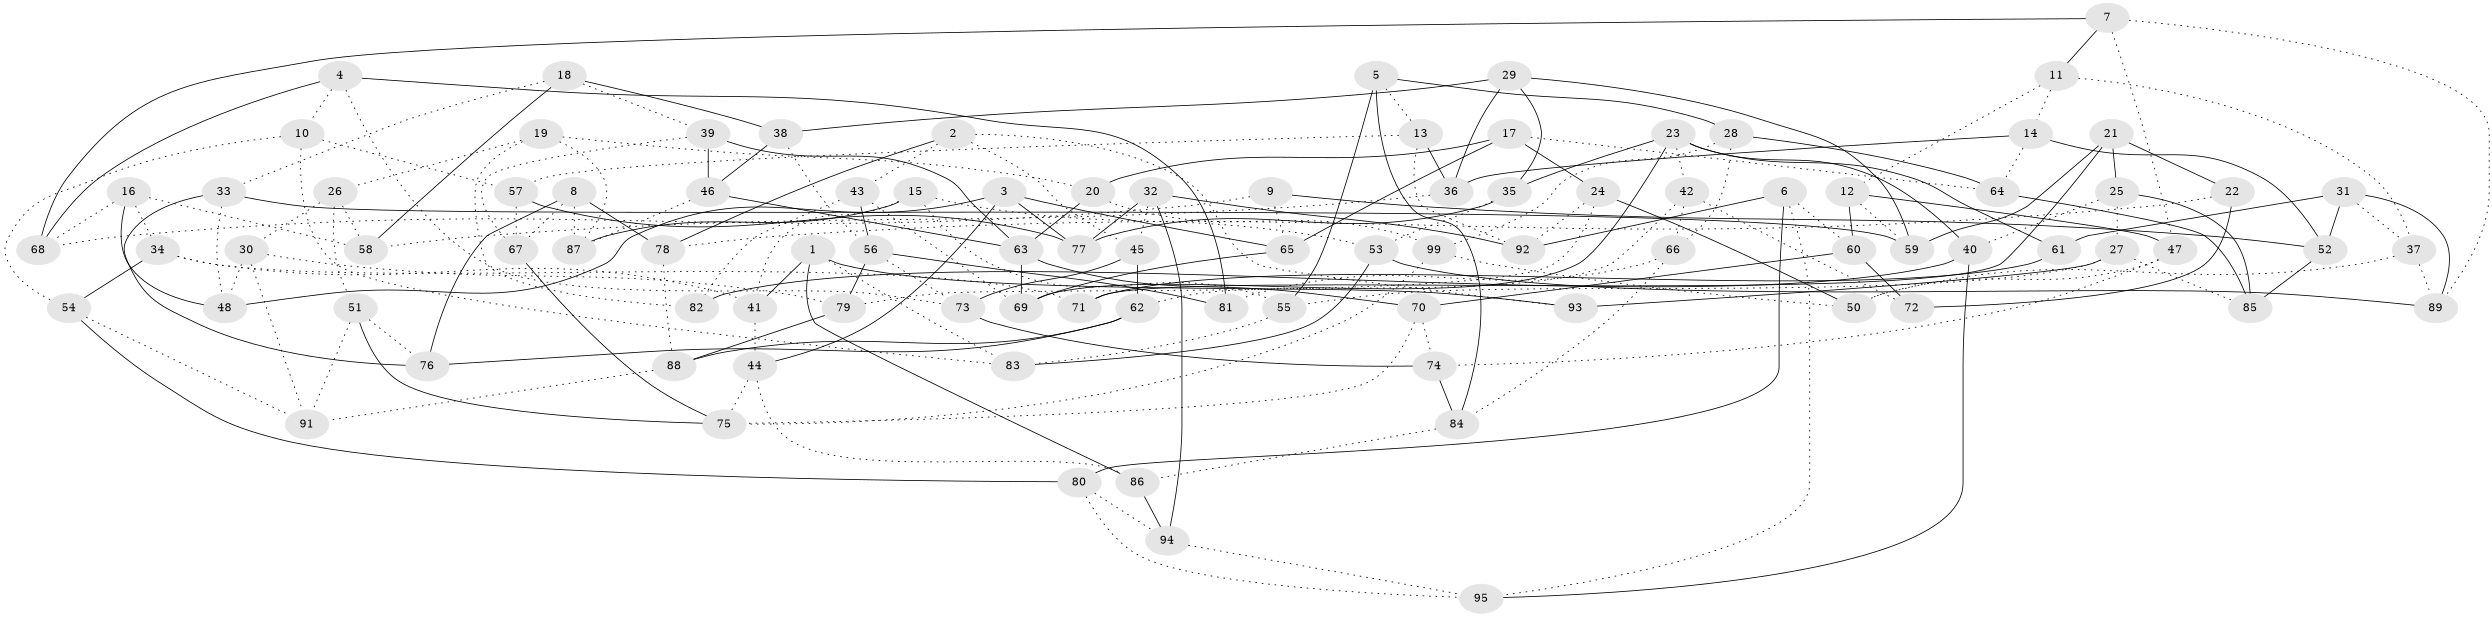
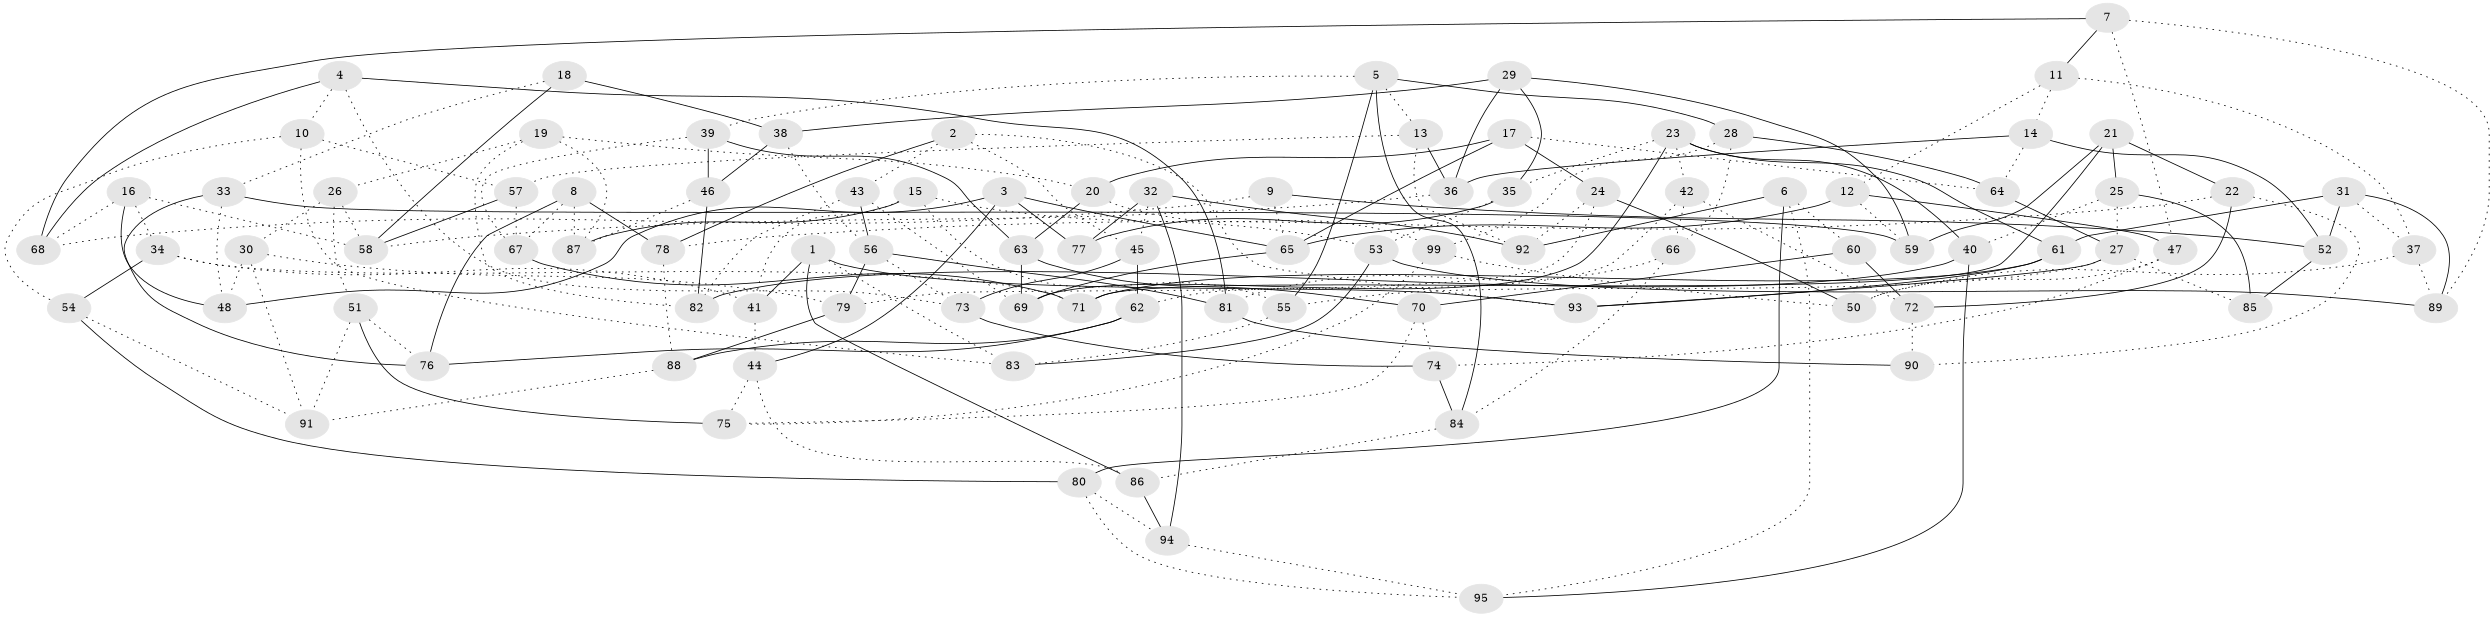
edge "18" -- "39": now "5" -- "39"
edge "23" -- "35": style solid -> dotted
edge "12" -- "60": now "12" -- "65"
edge "64" -- "85": now "64" -- "27"
edge "57" -- "77": now "57" -- "58"
edge "46" -- "63": now "46" -- "82"
edge "61" -- "93": added
edge "67" -- "75": now "67" -- "71"
node "90": added
